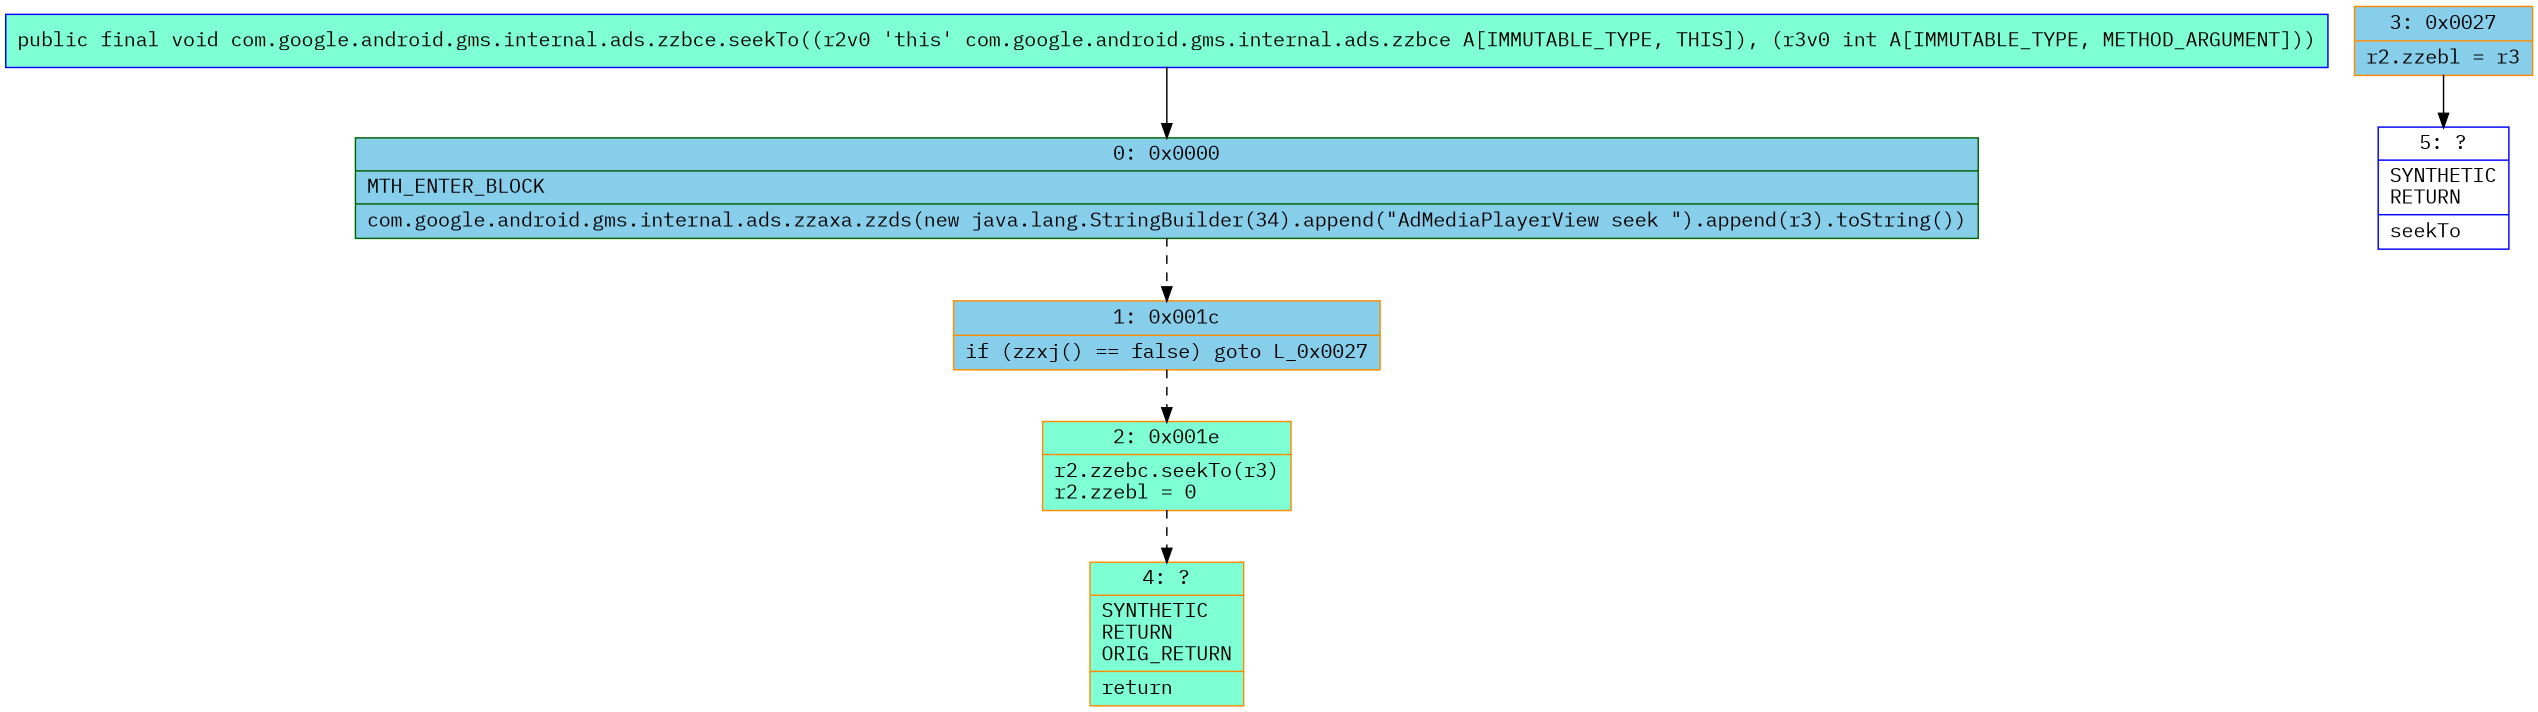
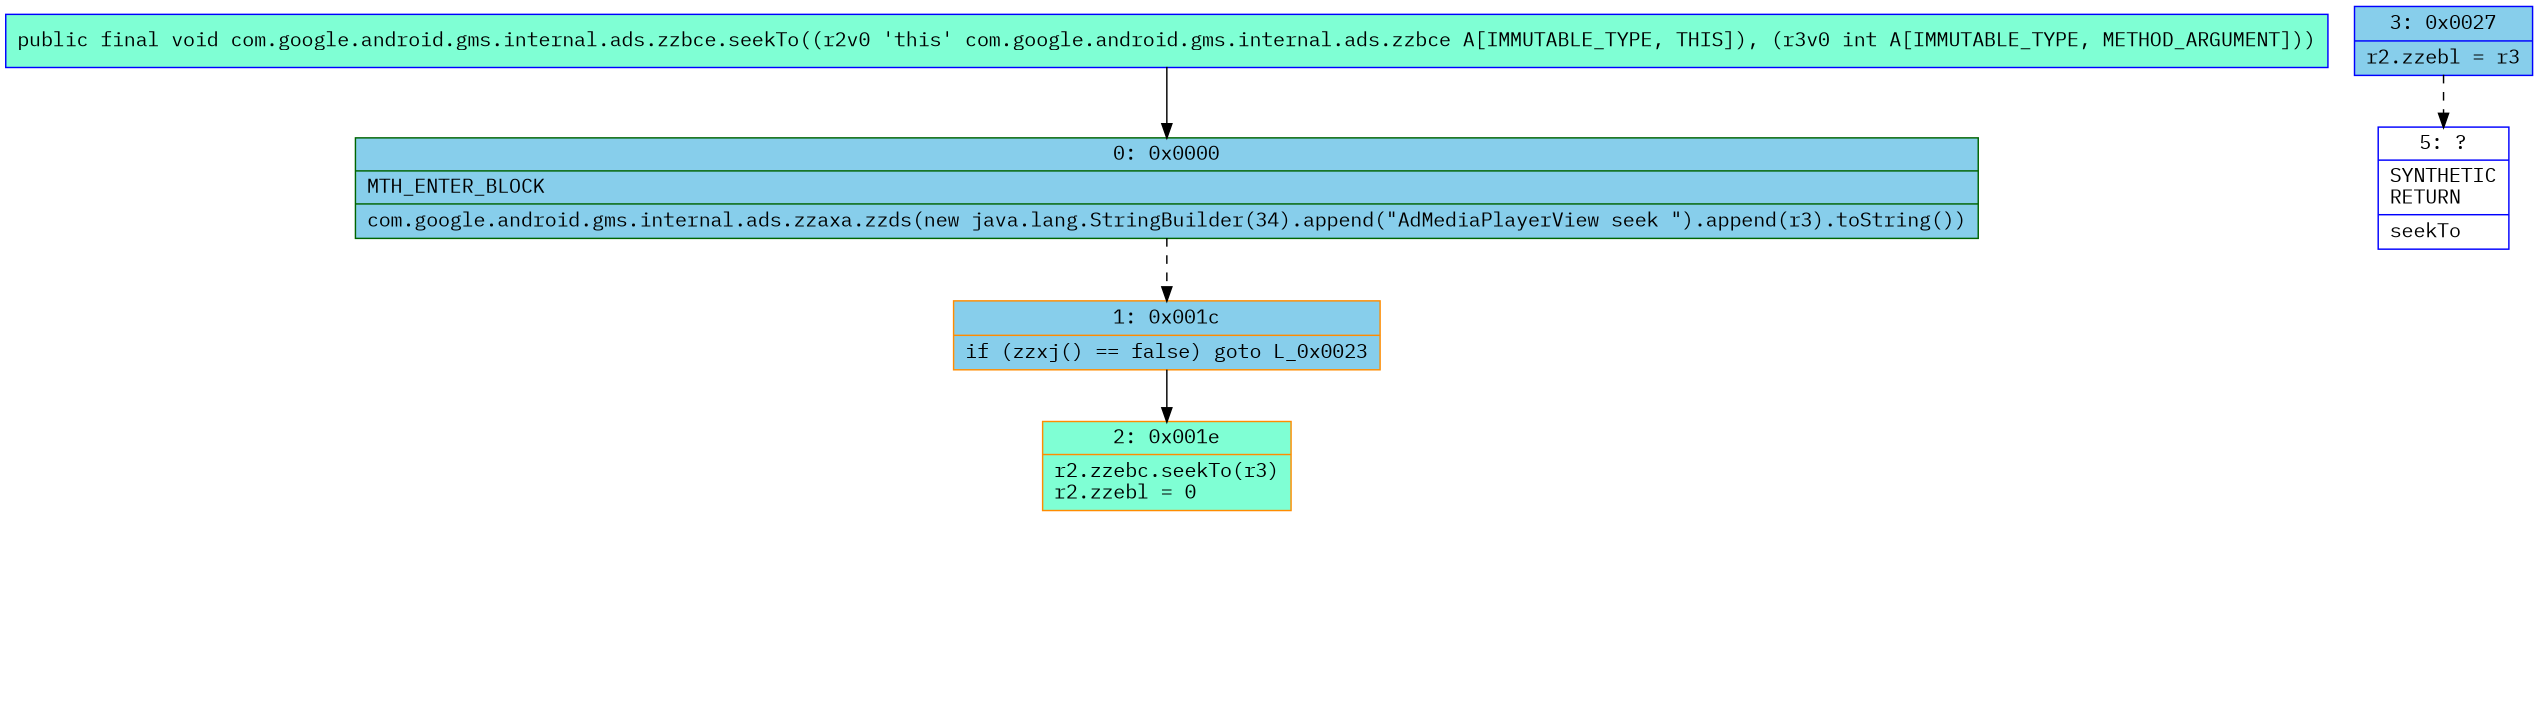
node "3: 0x0027": color darkorange -> blue
edge "3: 0x0027" -> "5: ?": style solid -> dashed
node "1: 0x001c": text "if (zzxj() == false) goto L_0x0027" -> "if (zzxj() == false) goto L_0x0023"
edge "1: 0x001c" -> "2: 0x001e": style dashed -> solid
node "4: ?": removed
